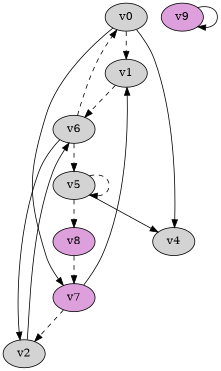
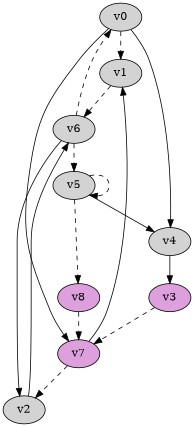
node "v9": removed
node "v3": added
